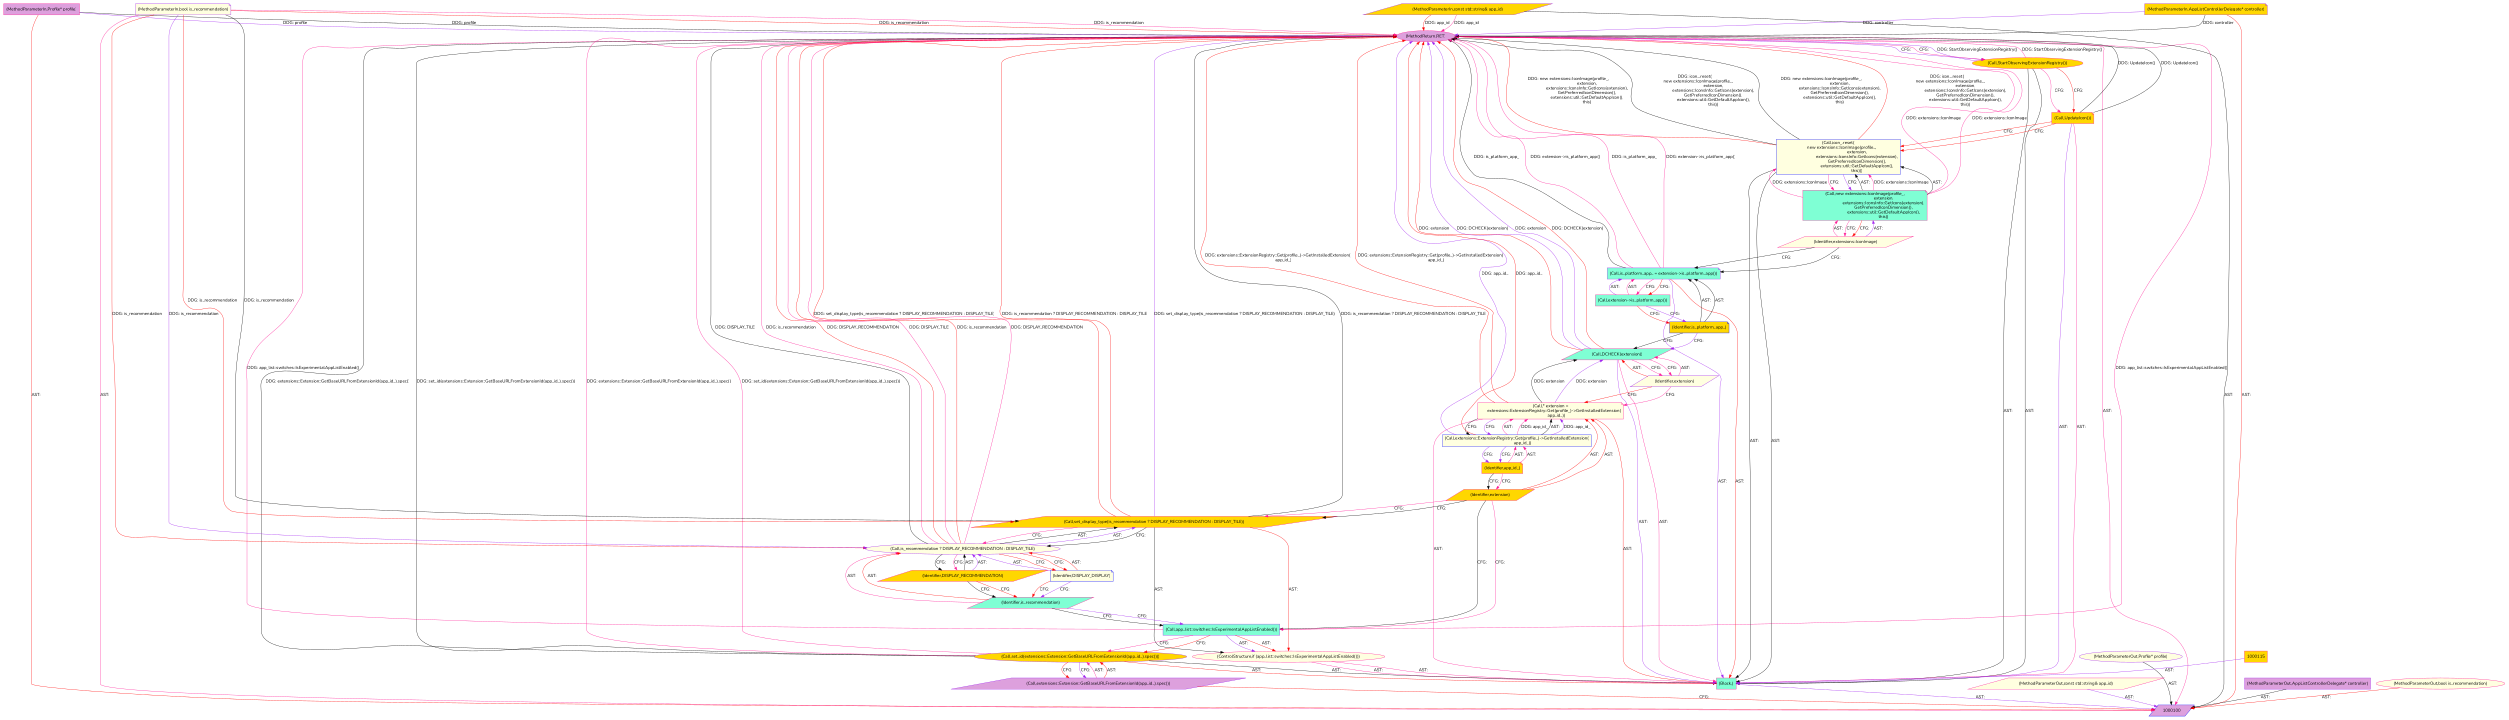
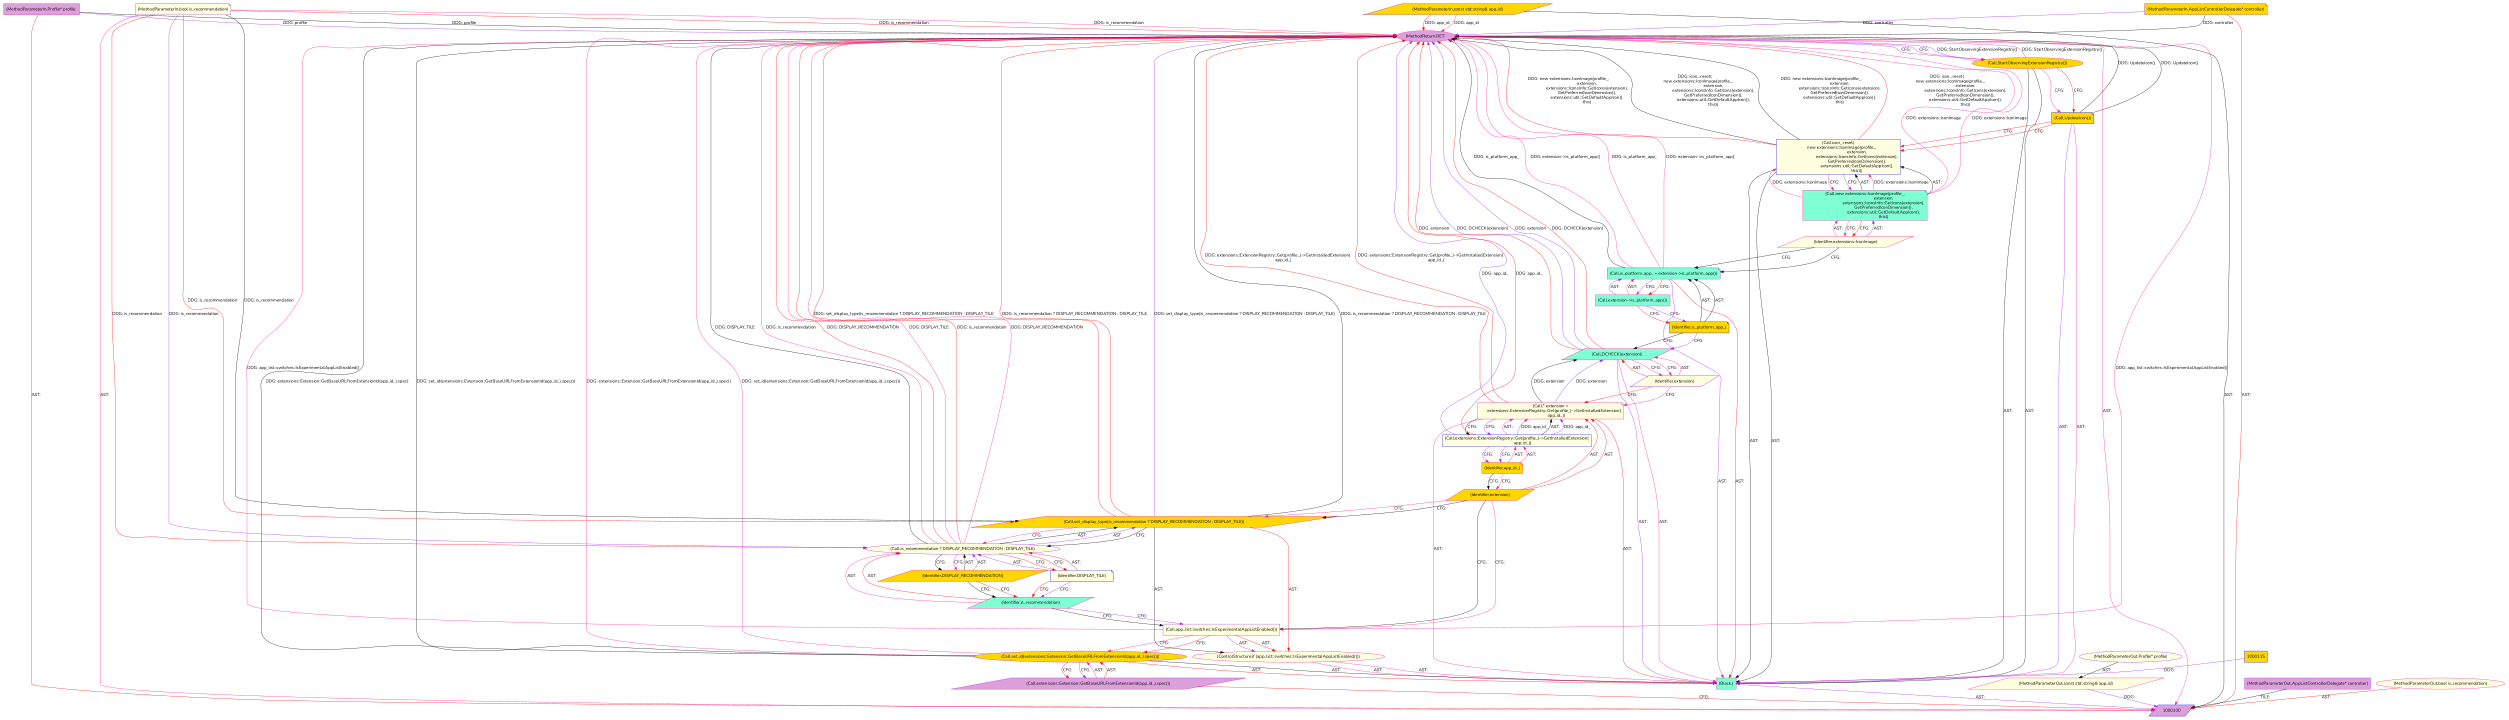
node "(Call,UpdateIcon())": color deeppink -> blue
node "(Identifier,DISPLAY_DISPLAY)": label "(Identifier,DISPLAY_DISPLAY)" -> "(Identifier,DISPLAY_TILE)"
node "(Call,app_list::switches::IsExperimentalAppListEnabled())": fillcolor aquamarine -> lightyellow
node "1000115": color deeppink -> blue
edge "1000115" -> "(Block,)": label "AST: " -> "DDG: "
edge "(MethodParameterOut,Profile* profile)" -> "1000100": now "(MethodParameterOut,Profile* profile)" -> "(MethodParameterOut,const std::string& app_id)"
edge "(MethodParameterOut,const std::string& app_id)" -> "1000100": label "AST: " -> "DDG: "
edge "(MethodParameterOut,AppListControllerDelegate* controller)" -> "1000100": label "AST: " -> "TILE: "
